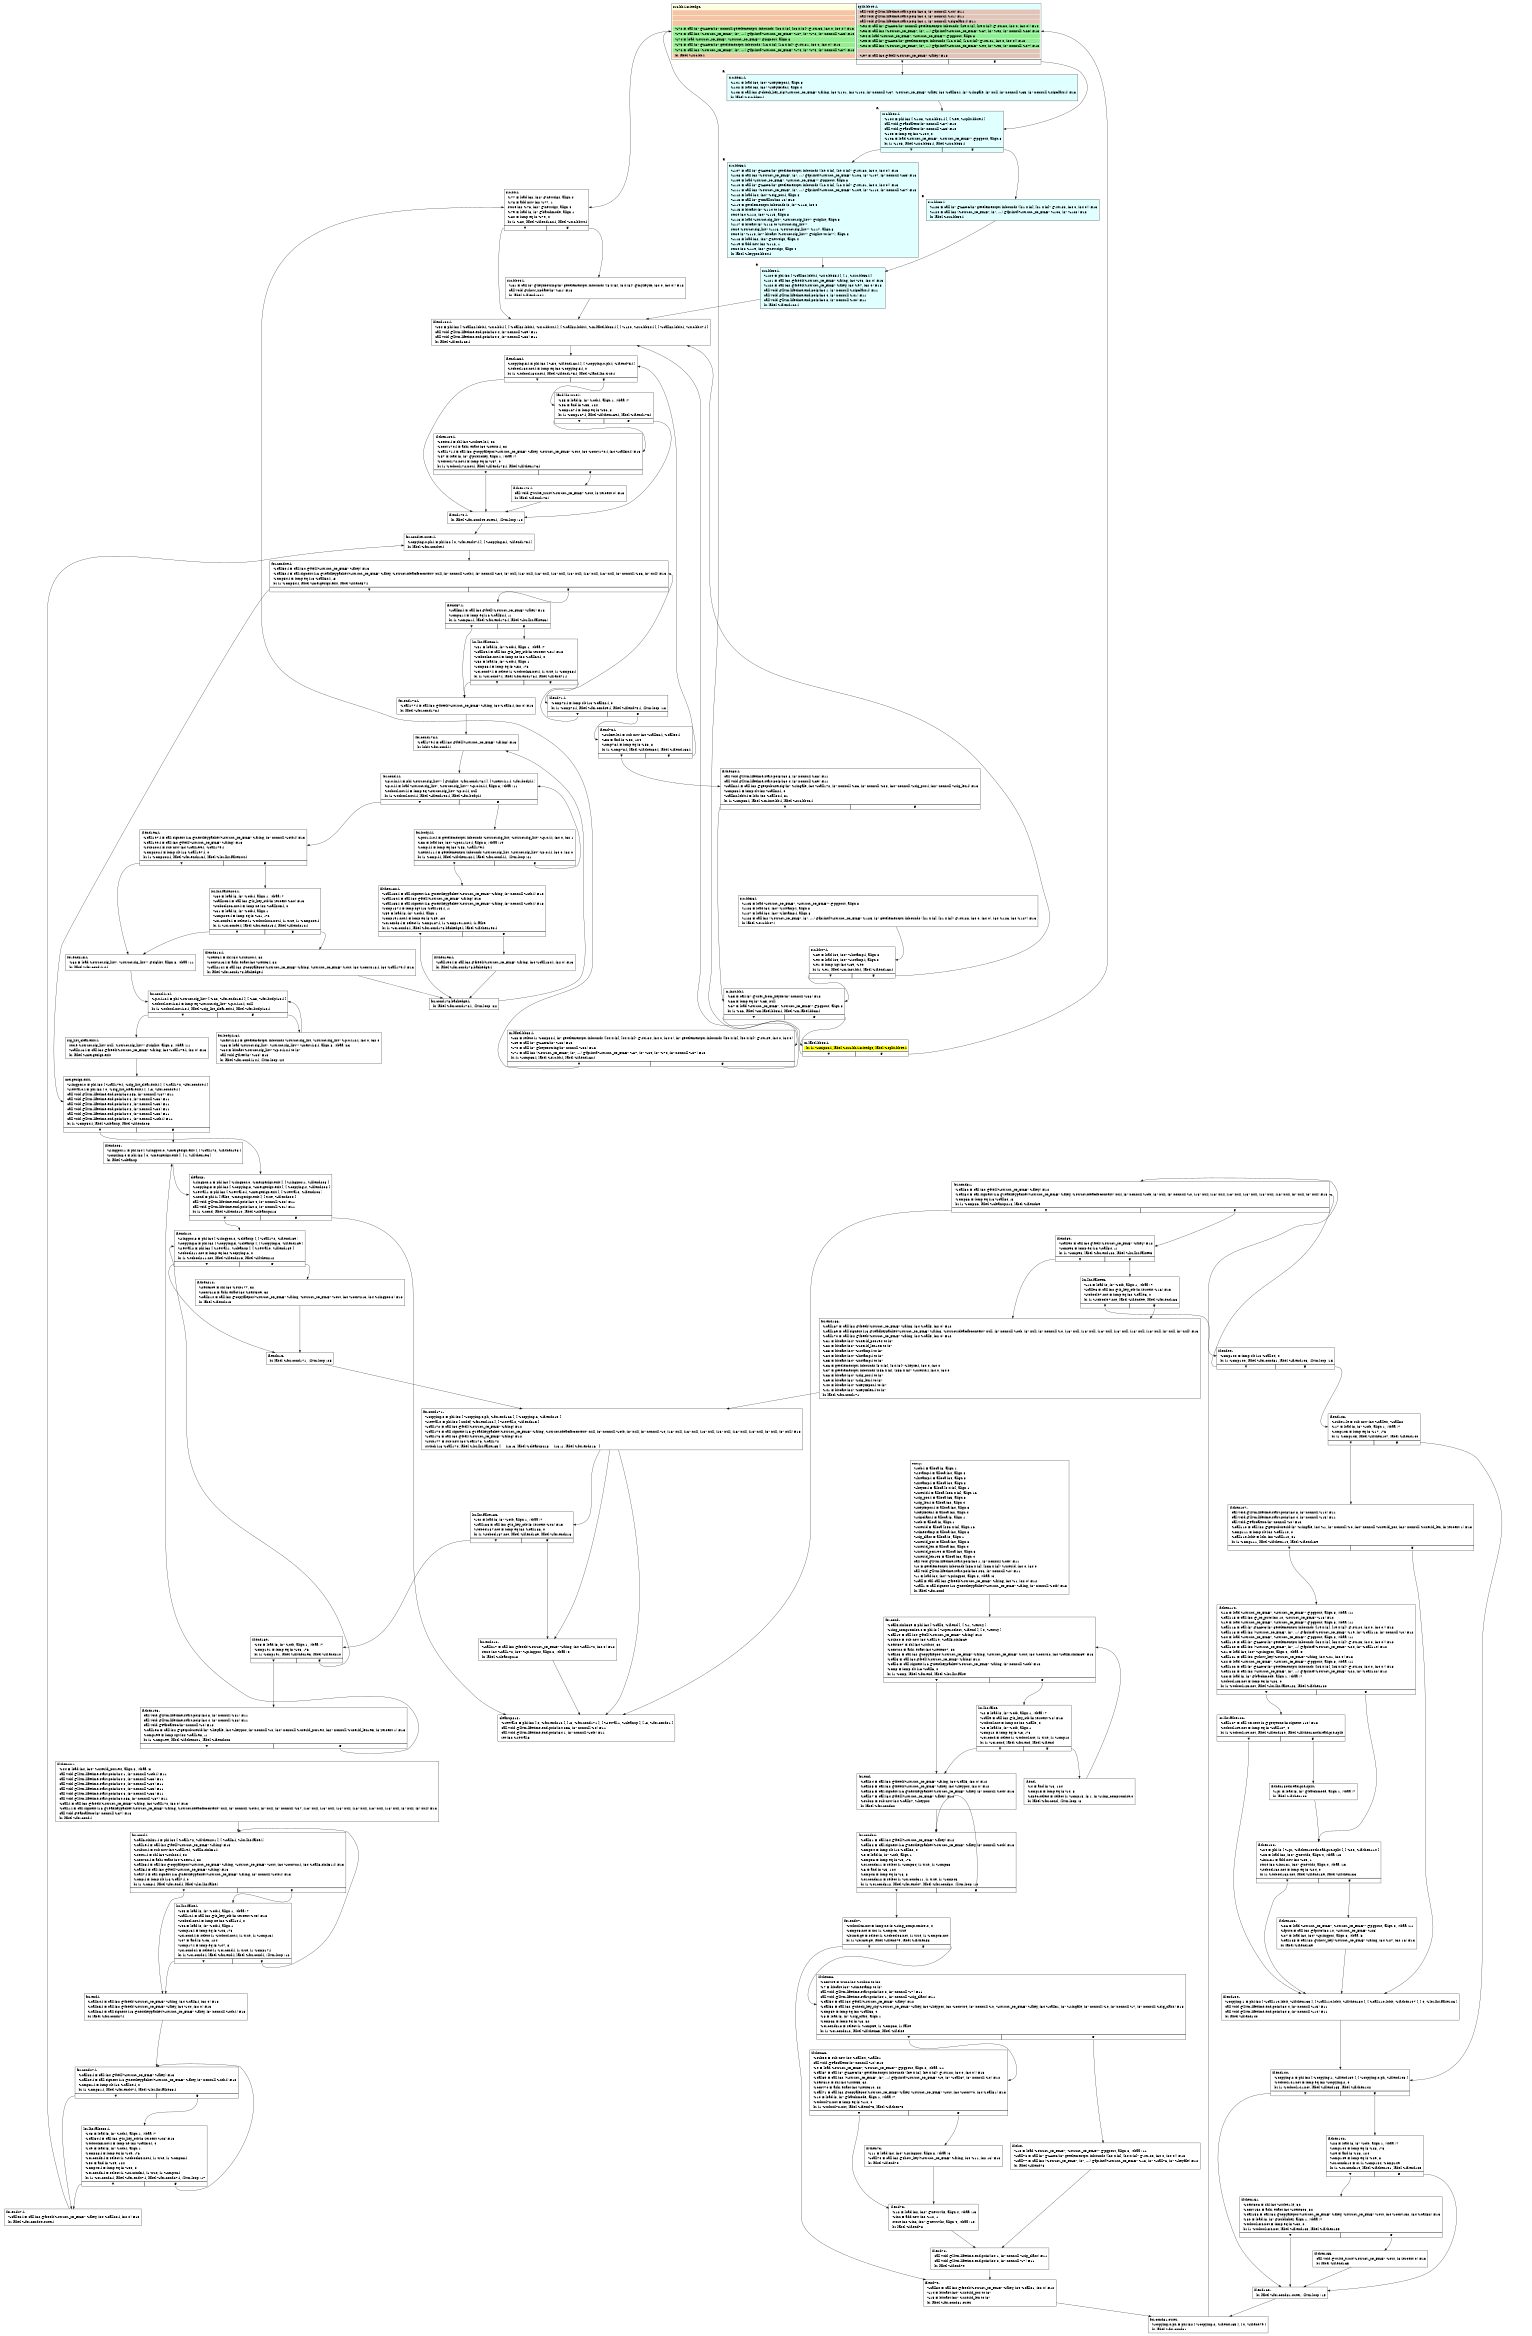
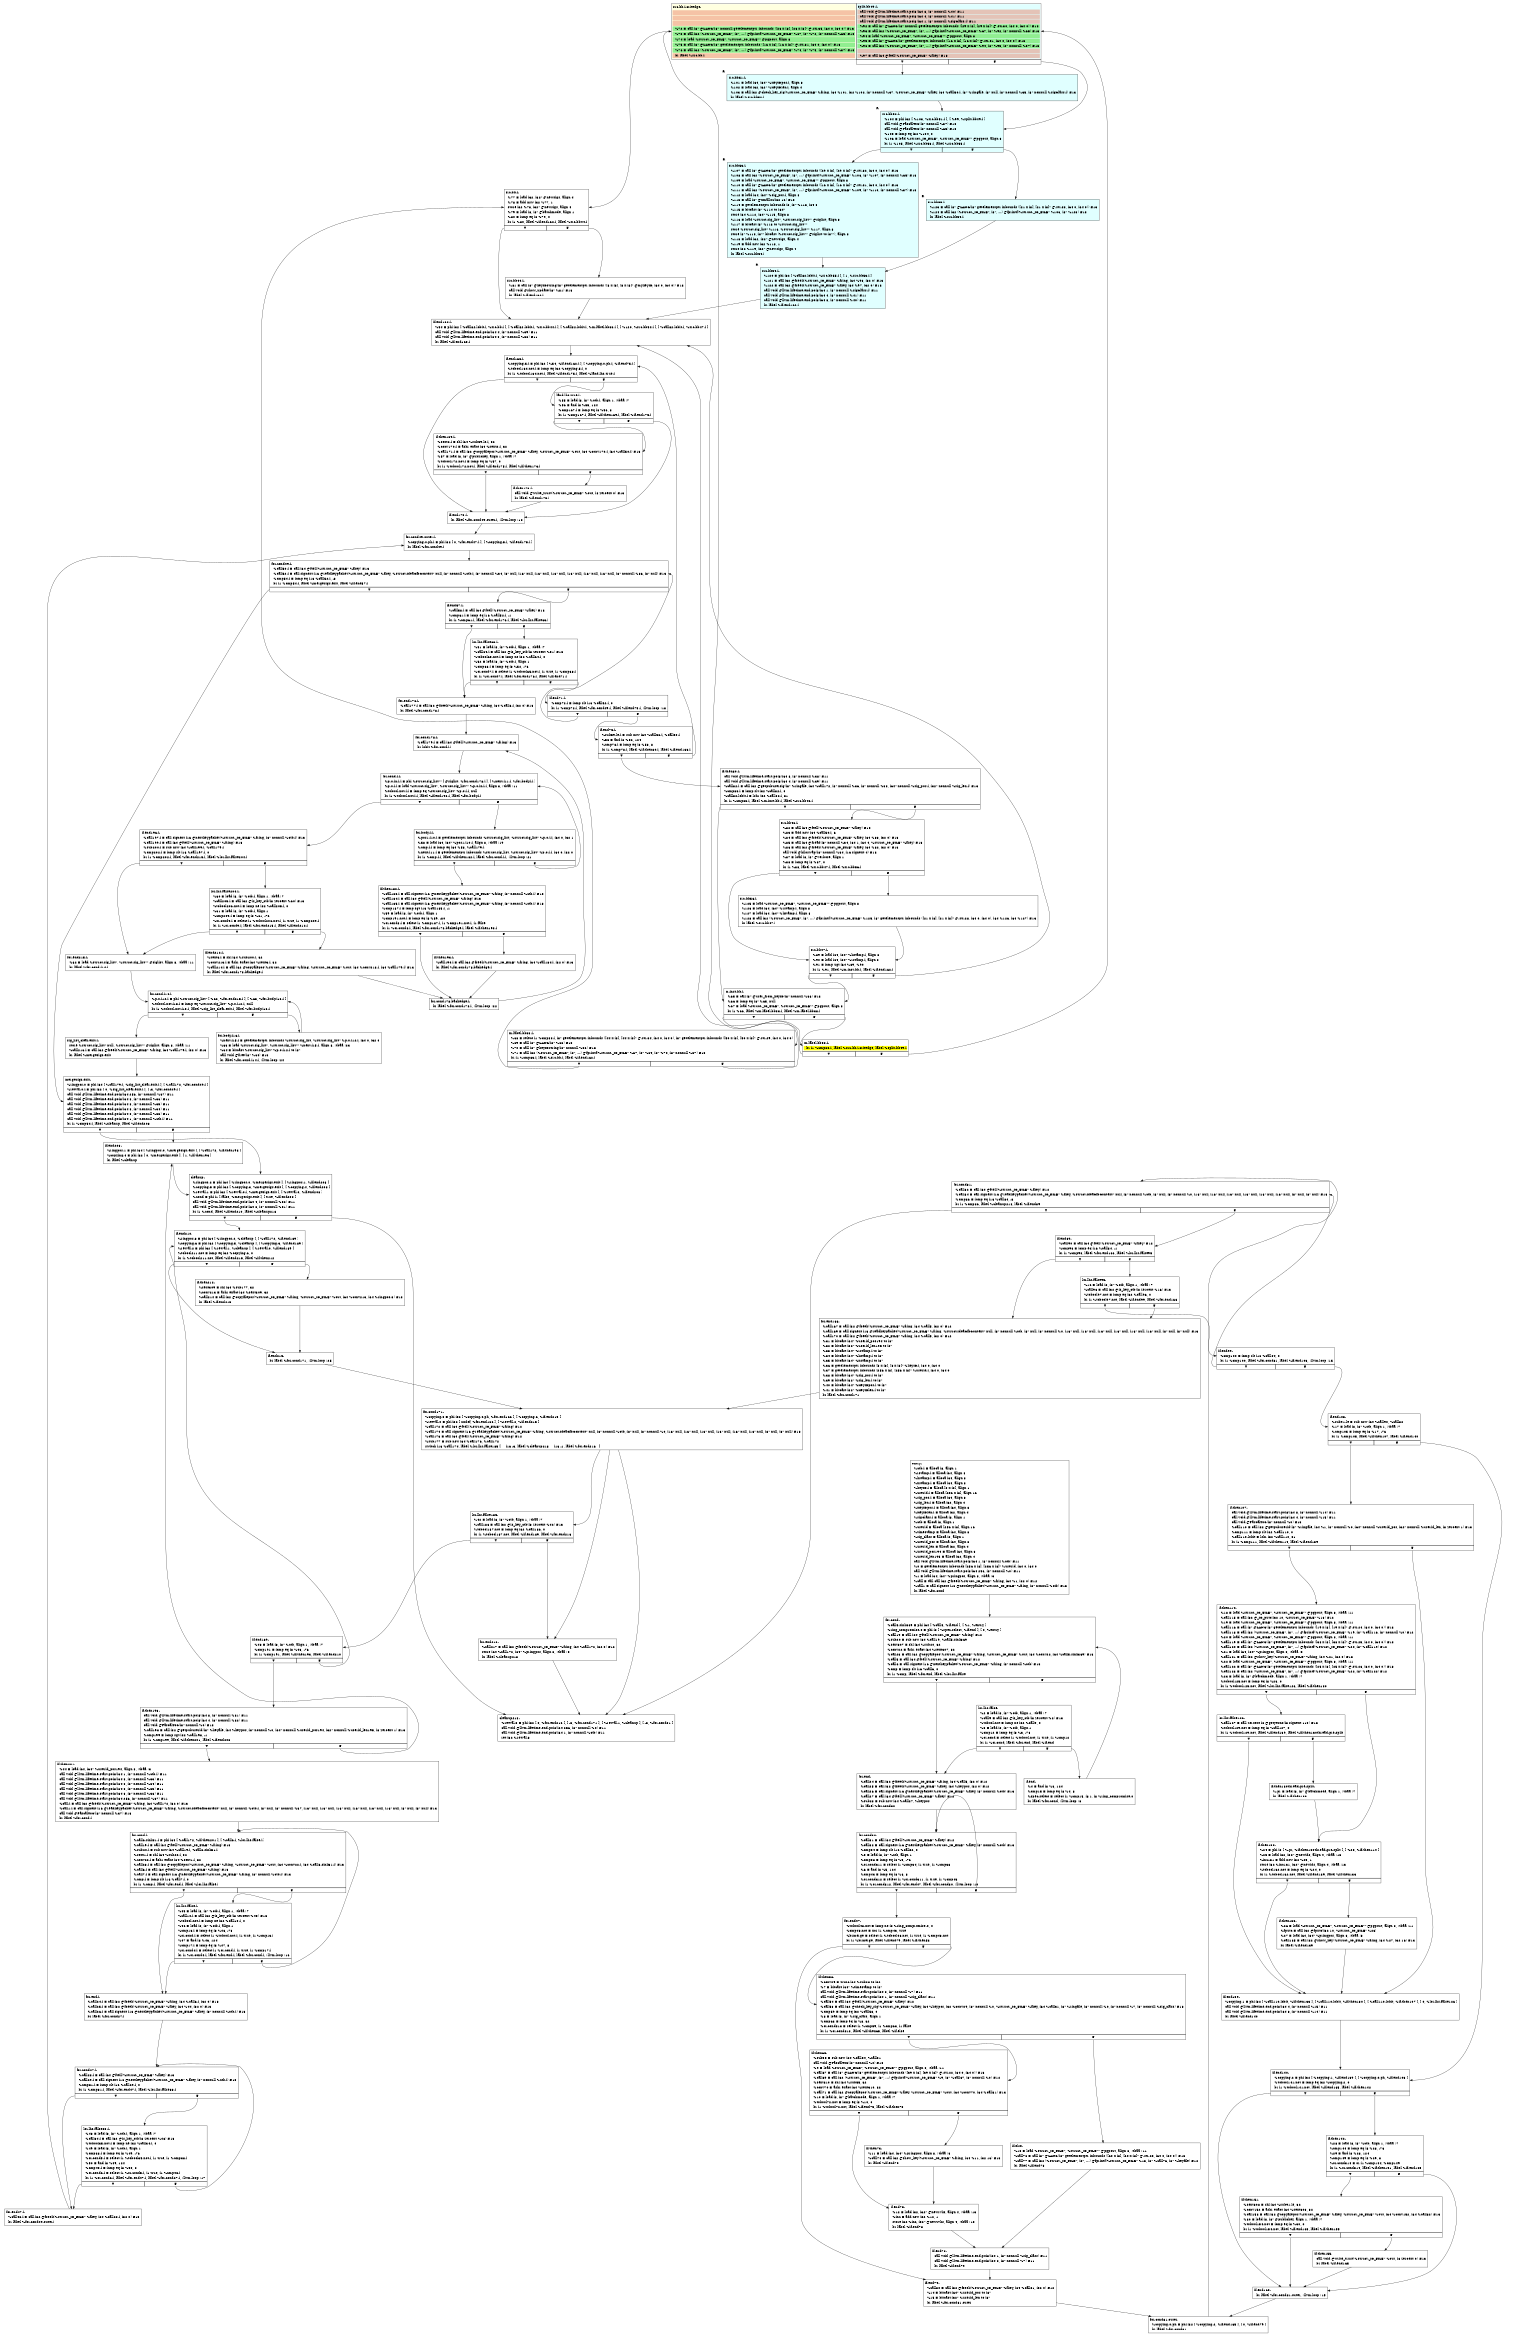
node "src.bb53.i:": text "br label %keypos.bb54.i" -> "br label %src.bb54.i"
node "src.bb46.i:": added
node "entry:": text "%sig_pos.i = alloca i65, align 8" -> "%sig_pos.i = alloca i64, align 8"
edge "for.cond:" -> "lor.lhs.false:": removed
edge "if.then193:" -> "if.then201:": added
